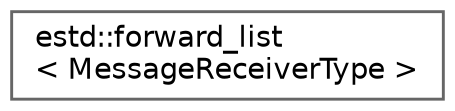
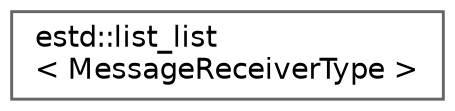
node "estd::forward_list < MessageReceiverType >": label "estd::forward_list < MessageReceiverType >" -> "estd::list_list < MessageReceiverType >"
